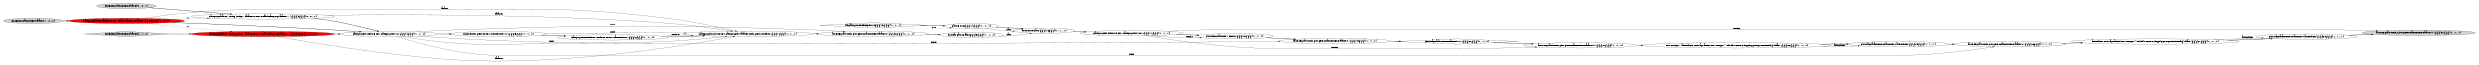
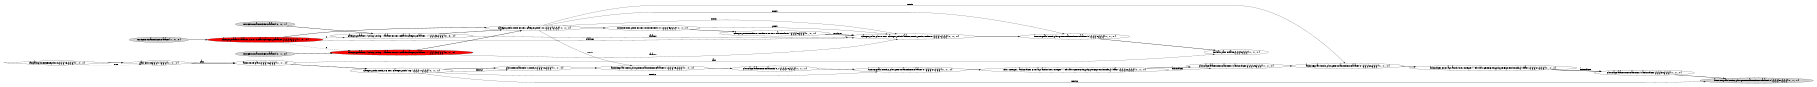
node "pass = true@@@14@@@['1', '1', '1']": shape ellipse -> diamond
node "testGetDomainAxisForDataset['0', '1', '0']": shape diamond -> ellipse
edge "boolean pass = false@@@9@@@['1', '1', '1']" -> "assertTrue(pass)@@@16@@@['1', '1', '1']": reversed
node "plot.mapDatasetToDomainAxis(0,1)@@@20@@@['1', '1', '1']": shape diamond -> ellipse
